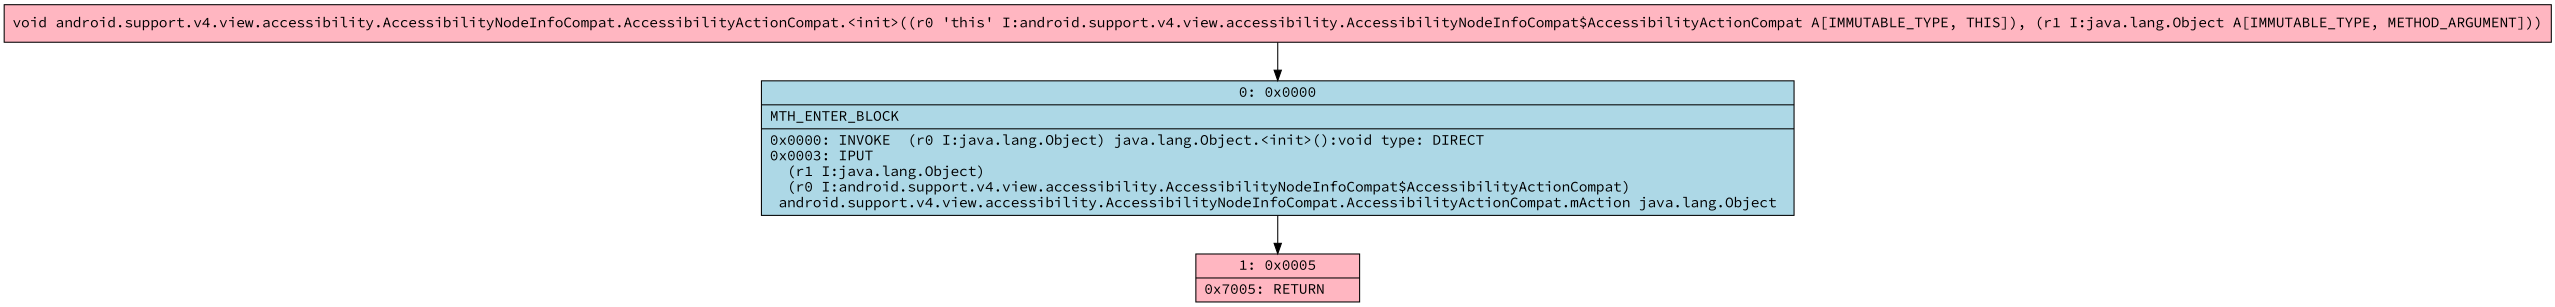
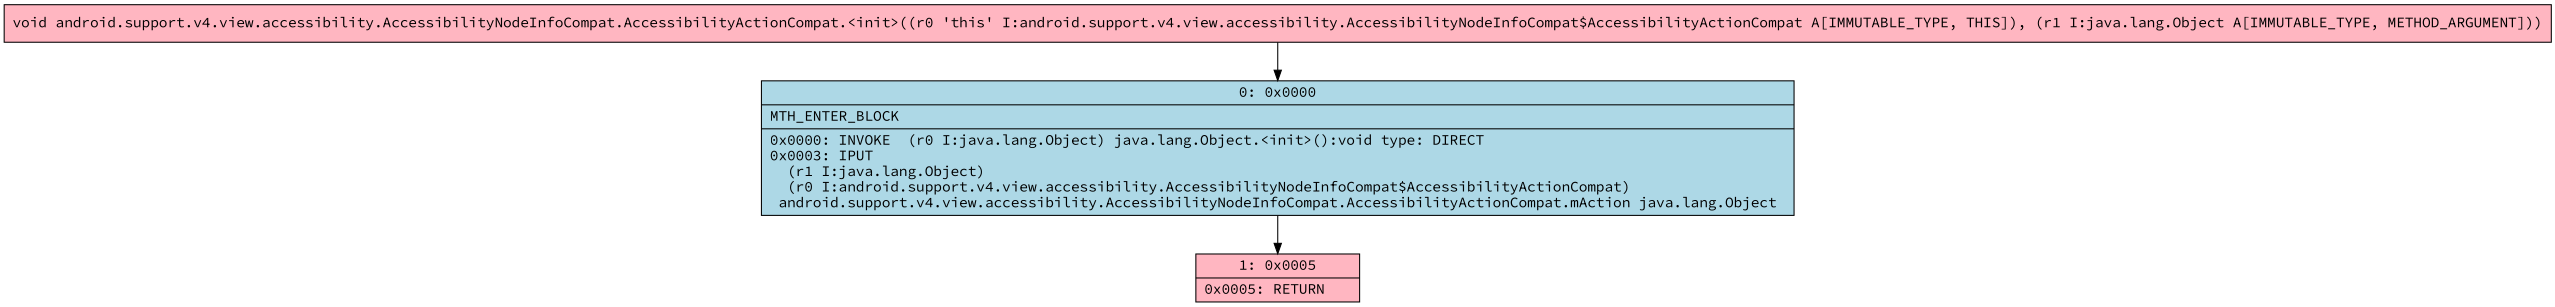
node "1: 0x0005": text "0x7005: RETURN" -> "0x0005: RETURN"
